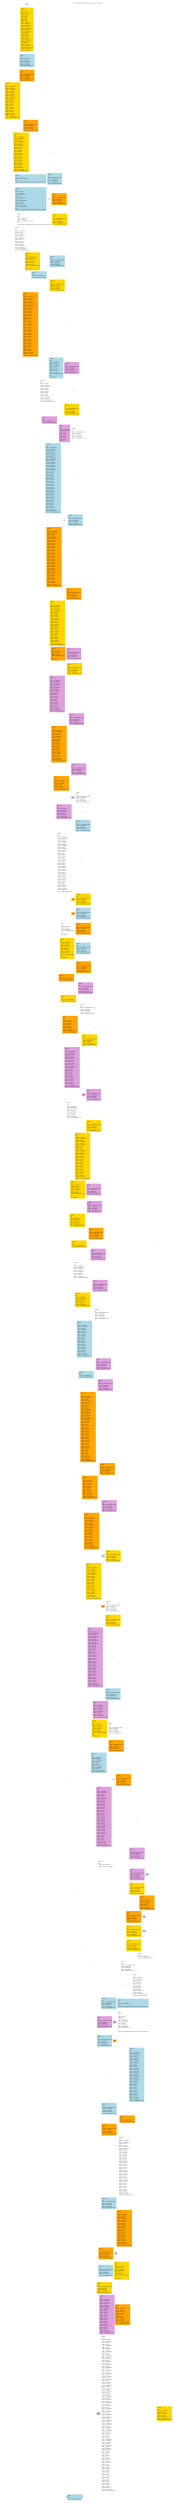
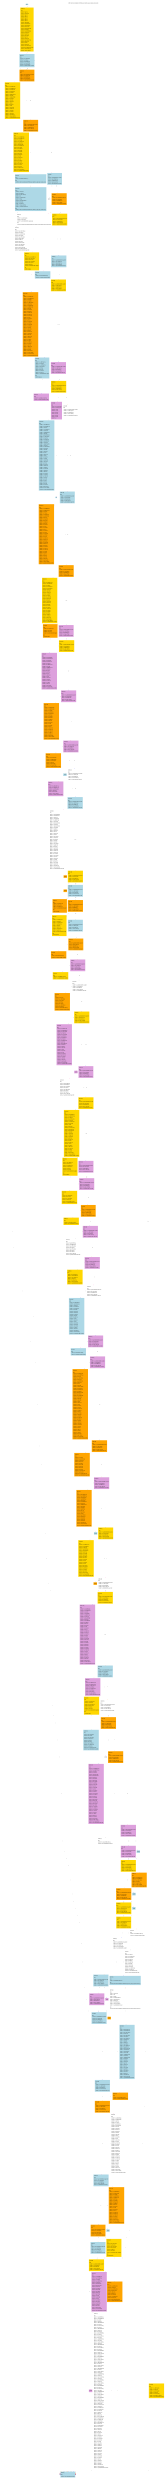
node "0x4026dc [42]": removed
node "0x401d9d [19]": fillcolor white -> orange
